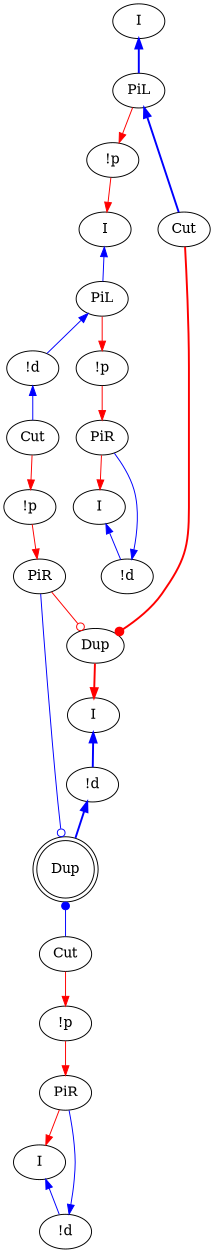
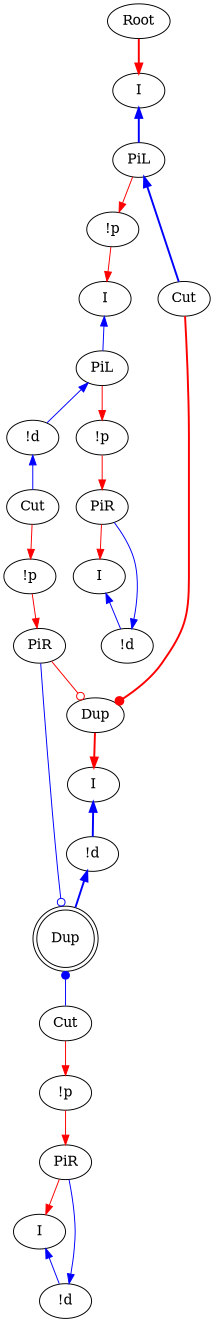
node "Root": added
